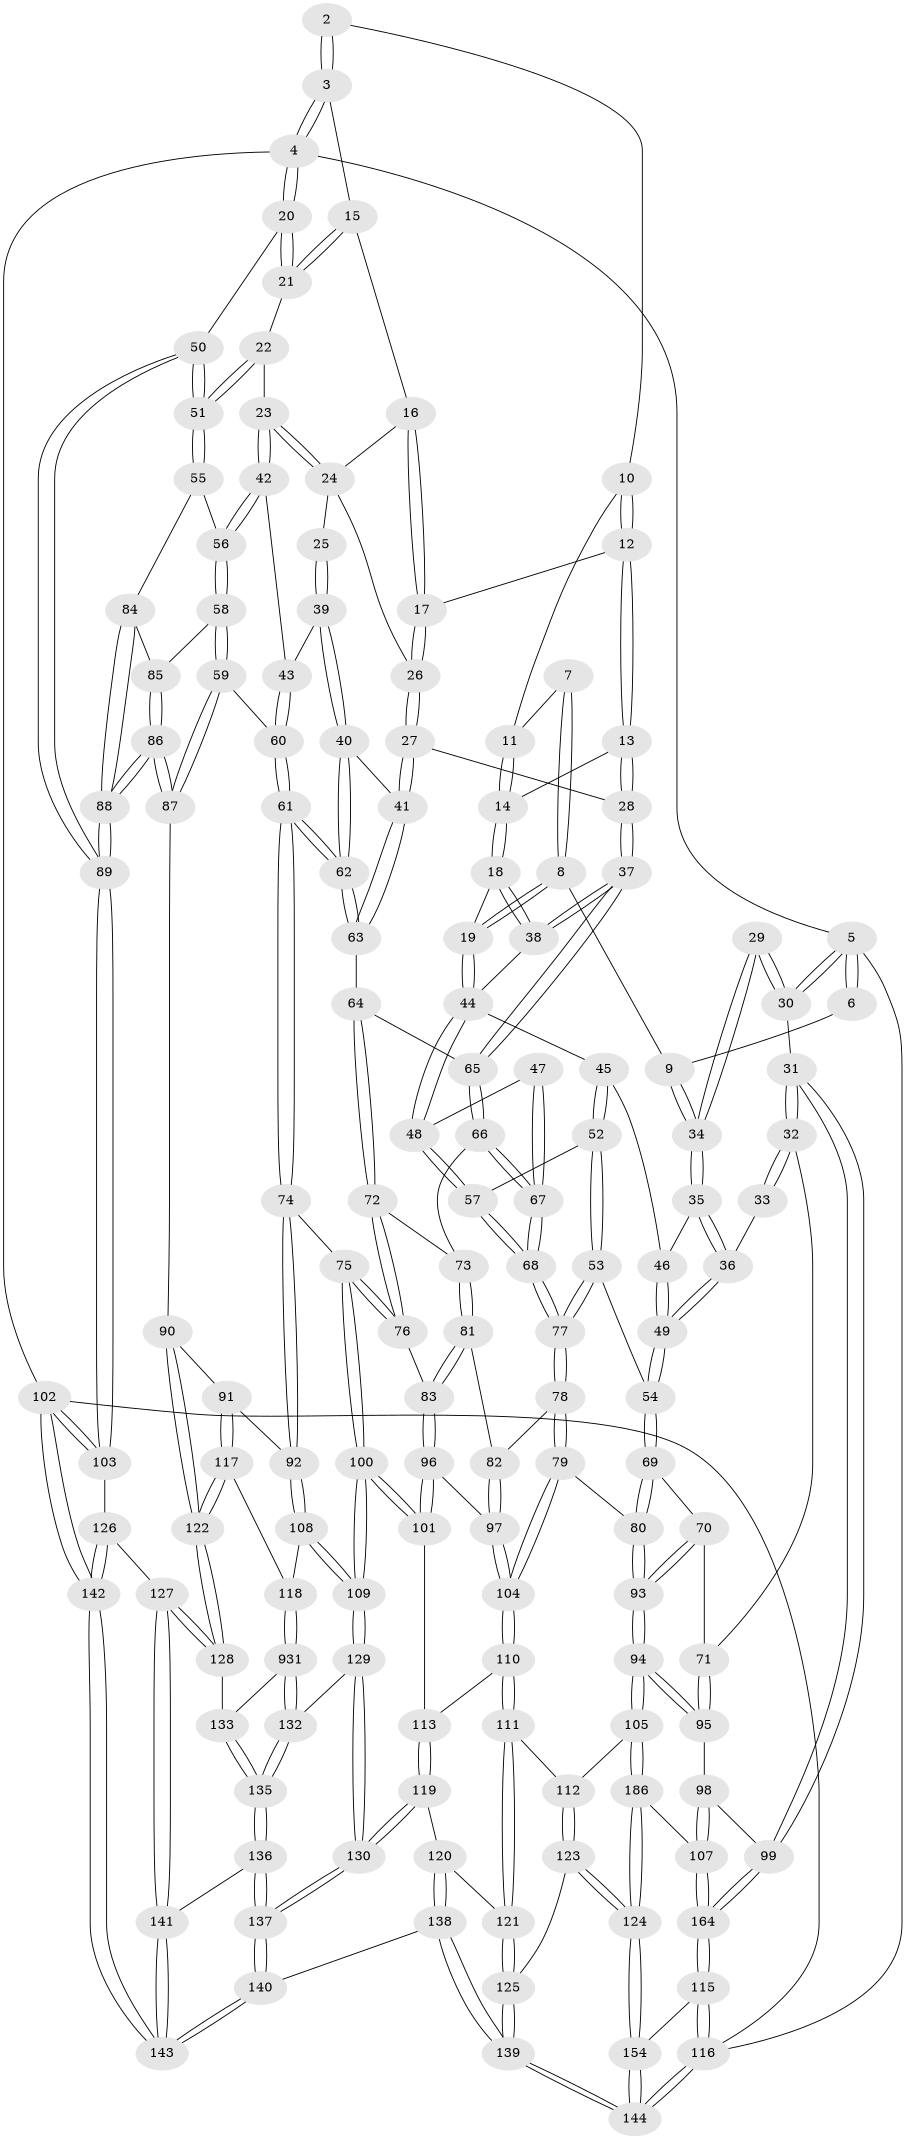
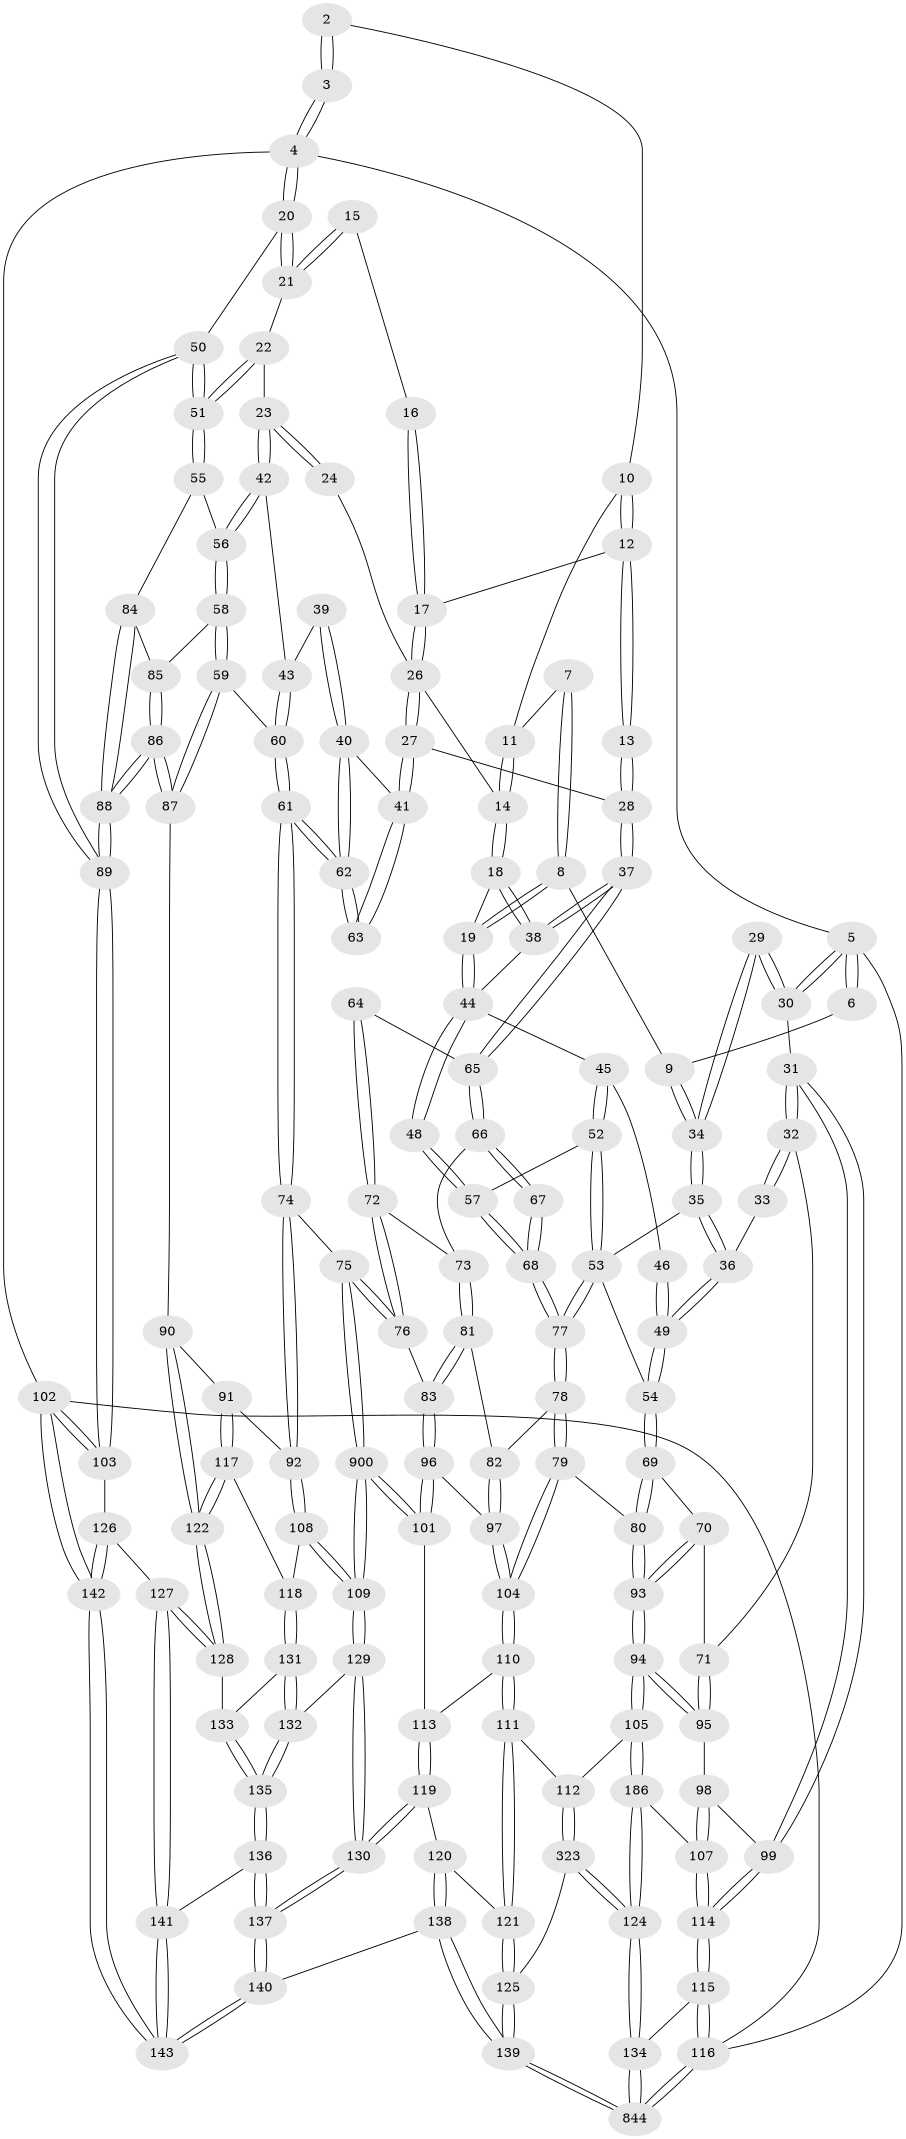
edge "3" -- "15": removed
edge "16" -- "24": removed
node "25": removed
edge "13" -- "14": now "26" -- "14"
edge "63" -- "64": removed
node "47": removed
edge "35" -- "46": now "35" -- "53"
node "100": label "100" -> "900"
node "931": label "931" -> "131"
node "123": label "123" -> "323"
node "164": label "164" -> "114"
node "154": label "154" -> "134"
node "144": label "144" -> "844"
